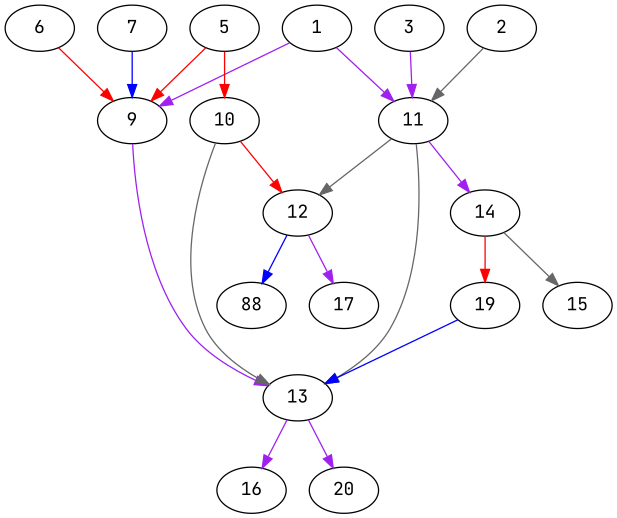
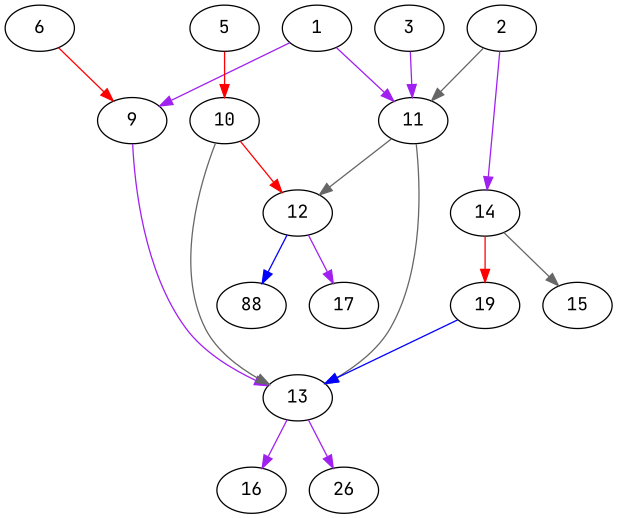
node "7": removed
edge "5" -> "9": removed
edge "11" -> "14": now "2" -> "14"
node "20": label "20" -> "26"
